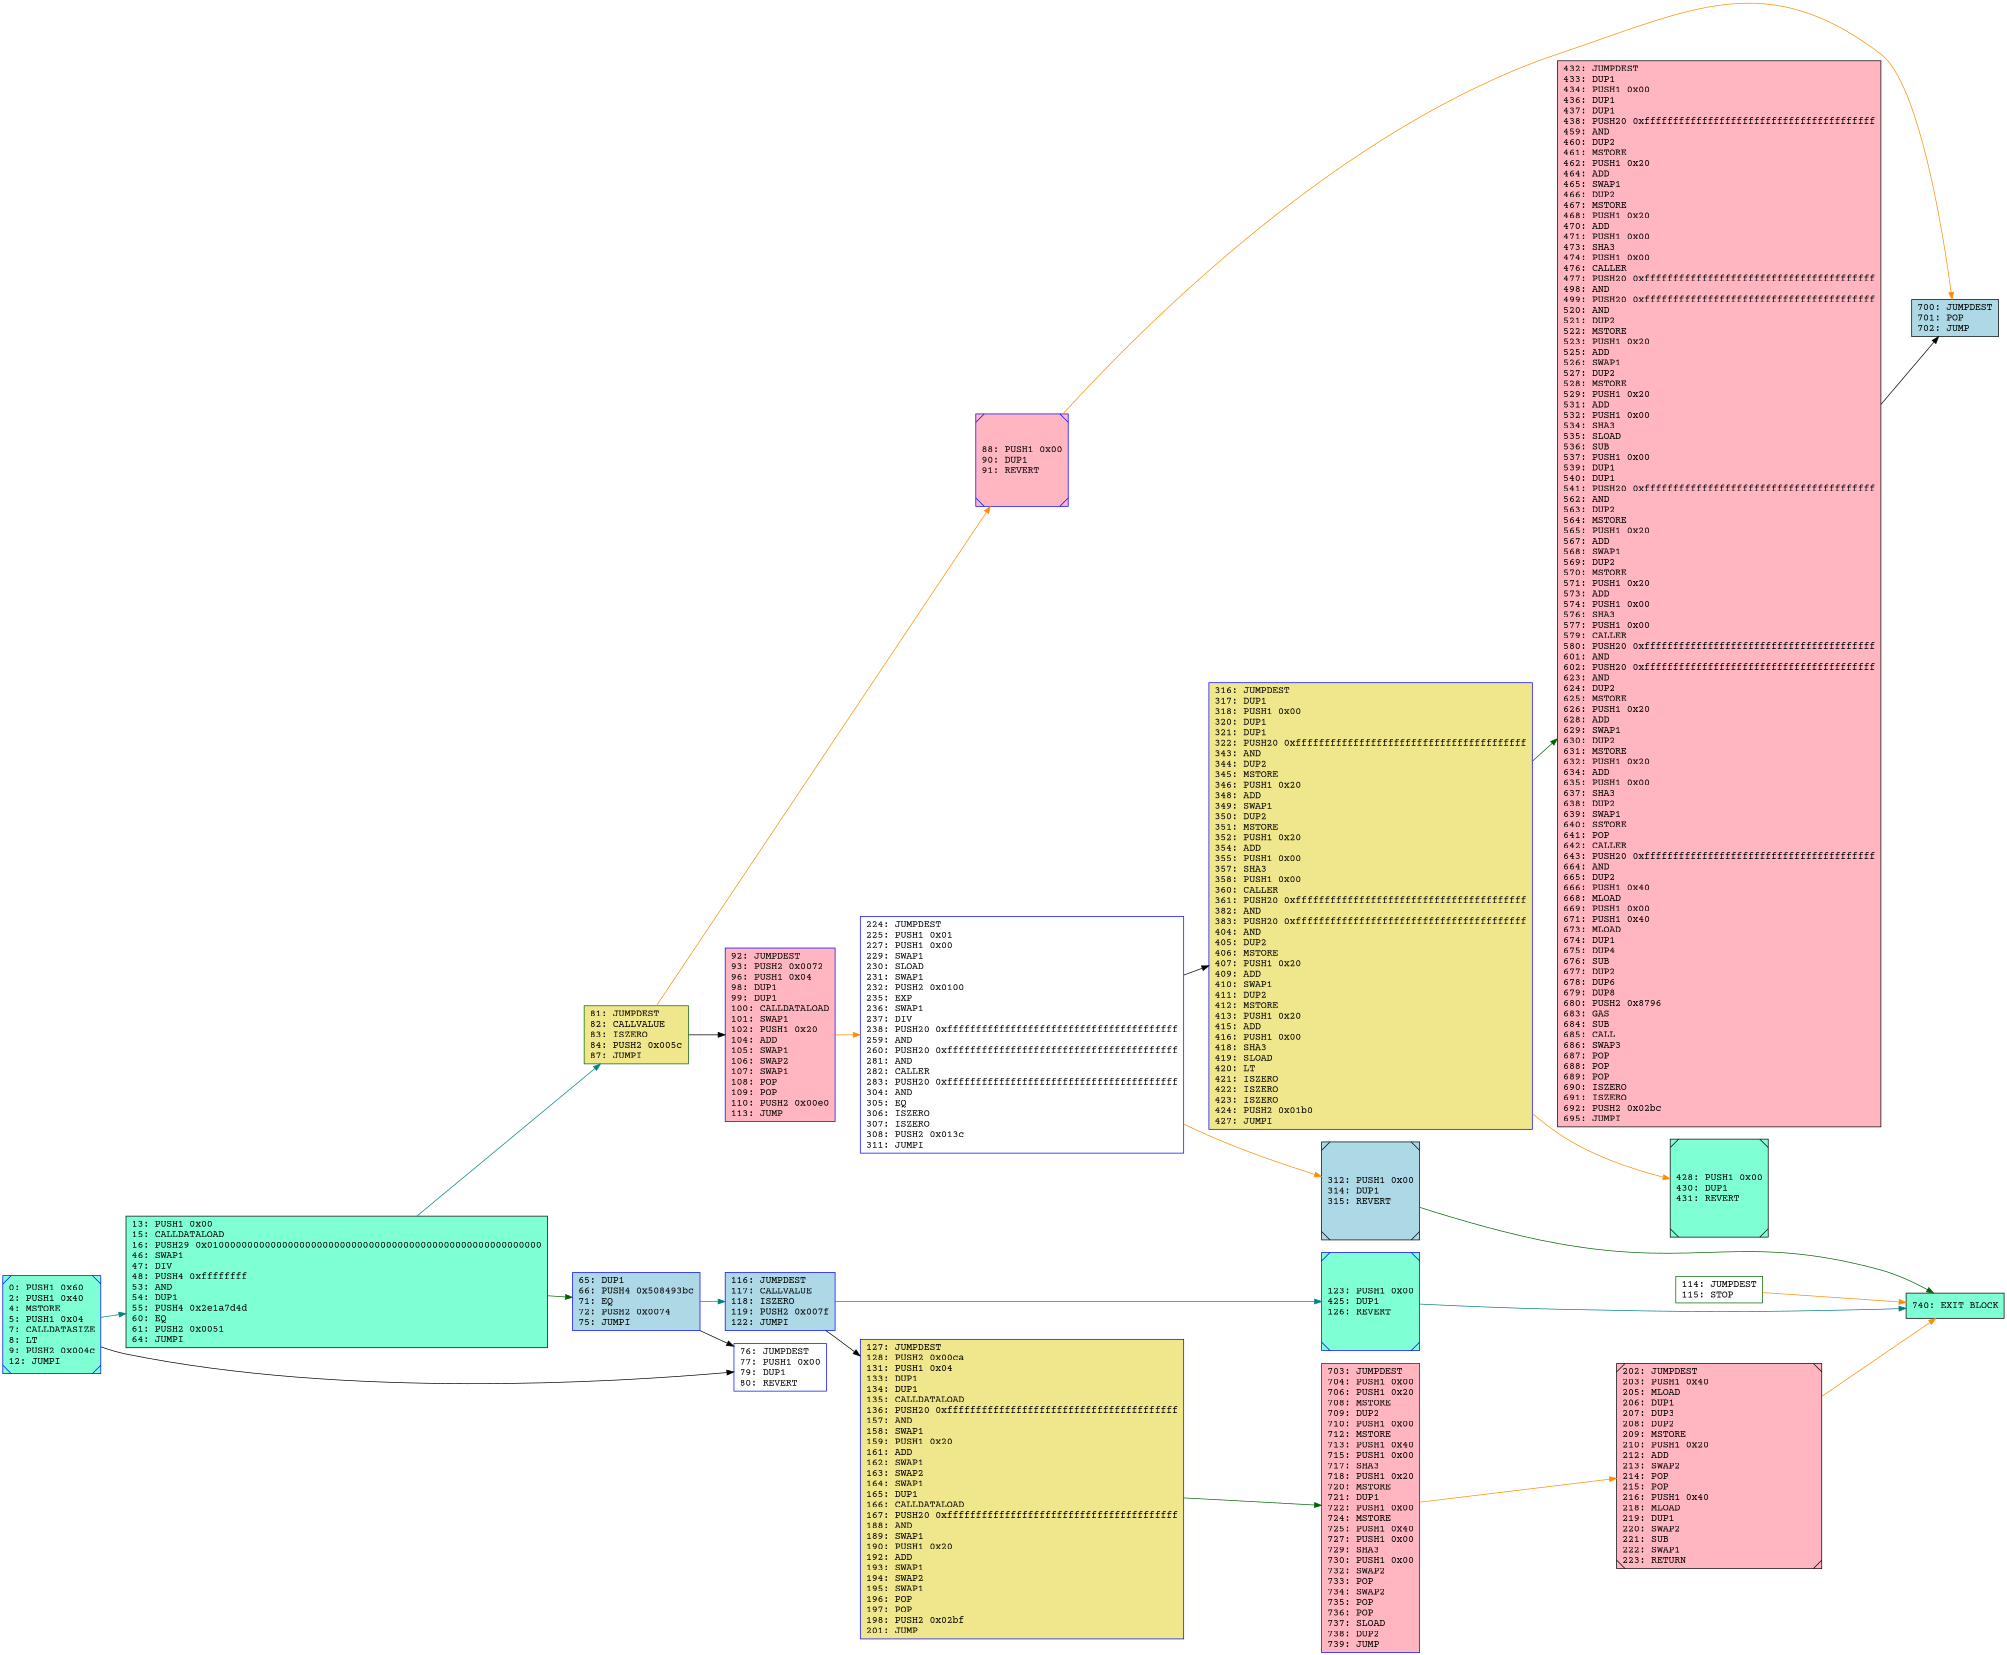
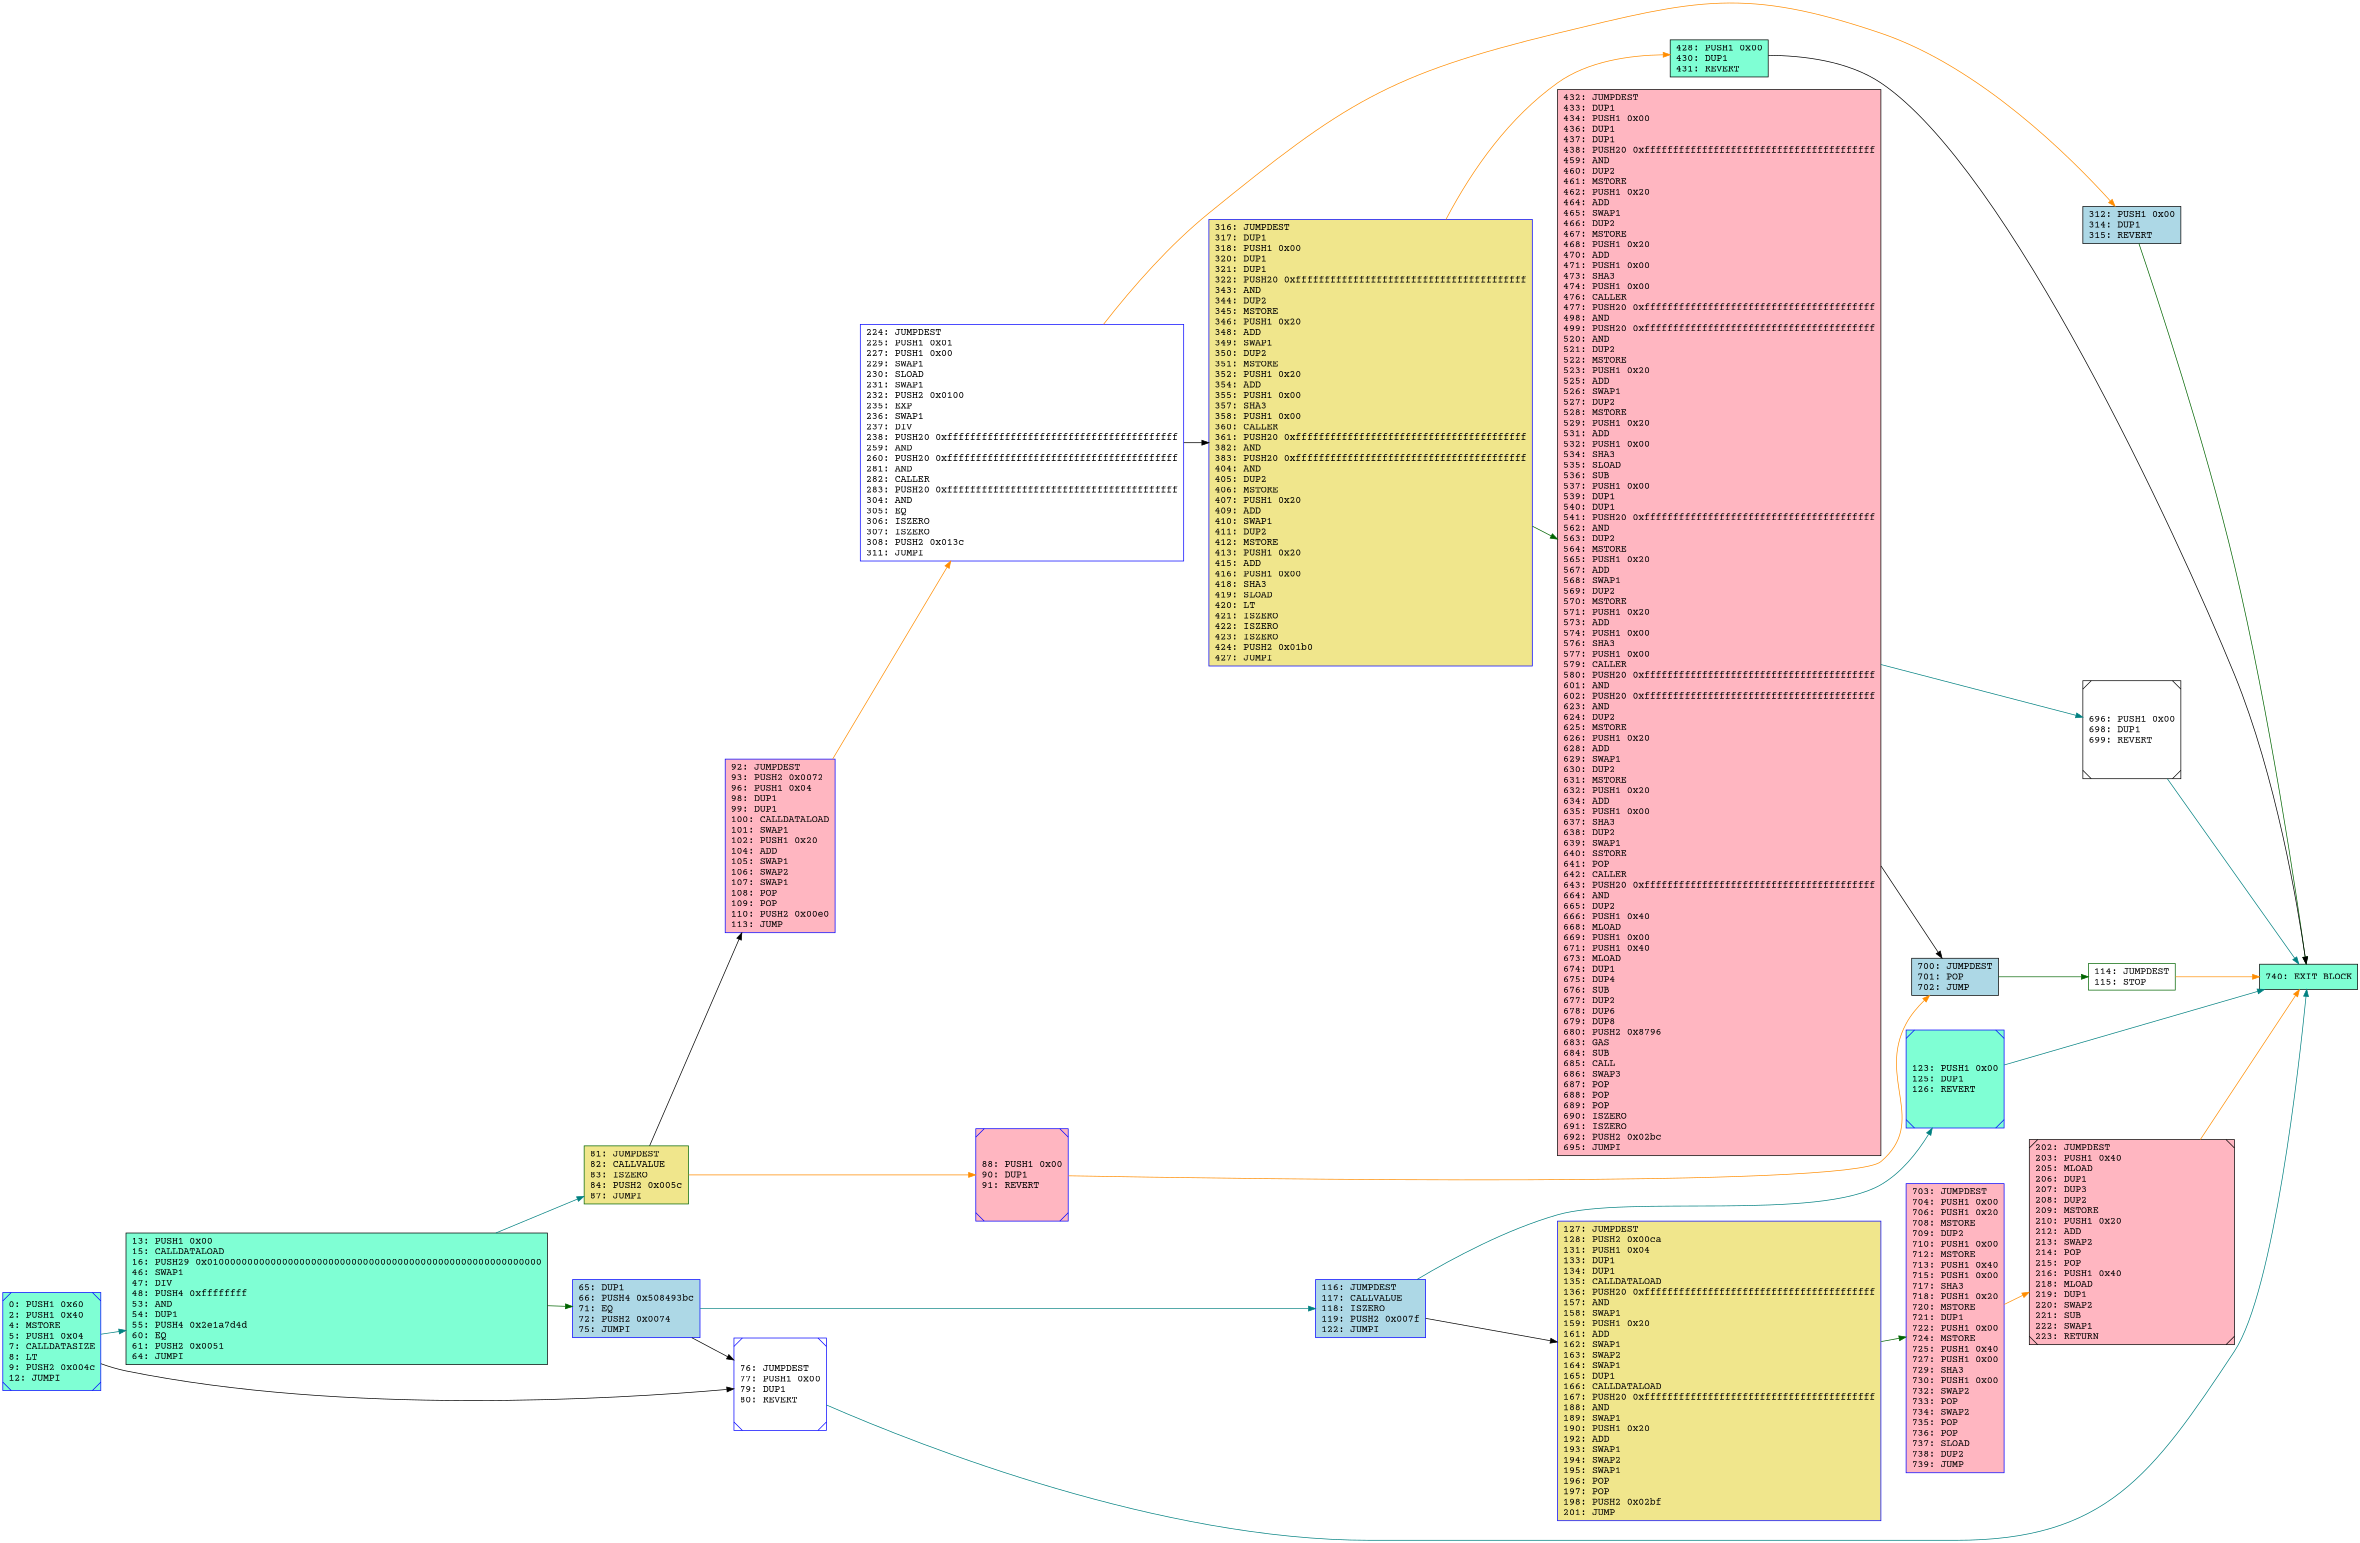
edge "428: PUSH1 0x00 430: DUP1 431: REVERT" -> "740: EXIT BLOCK": added
node "696: PUSH1 0x00 698: DUP1 699: REVERT": added
edge "700: JUMPDEST 701: POP 702: JUMP" -> "114: JUMPDEST 115: STOP": added
node "428: PUSH1 0x00 430: DUP1 431: REVERT": shape Msquare -> box
node "312: PUSH1 0x00 314: DUP1 315: REVERT": shape Msquare -> box
node "123: PUSH1 0x00 425: DUP1 126: REVERT": label "123: PUSH1 0x00 425: DUP1 126: REVERT" -> "123: PUSH1 0x00 125: DUP1 126: REVERT"
node "76: JUMPDEST 77: PUSH1 0x00 79: DUP1 80: REVERT": shape box -> Msquare
edge "76: JUMPDEST 77: PUSH1 0x00 79: DUP1 80: REVERT" -> "740: EXIT BLOCK": added
